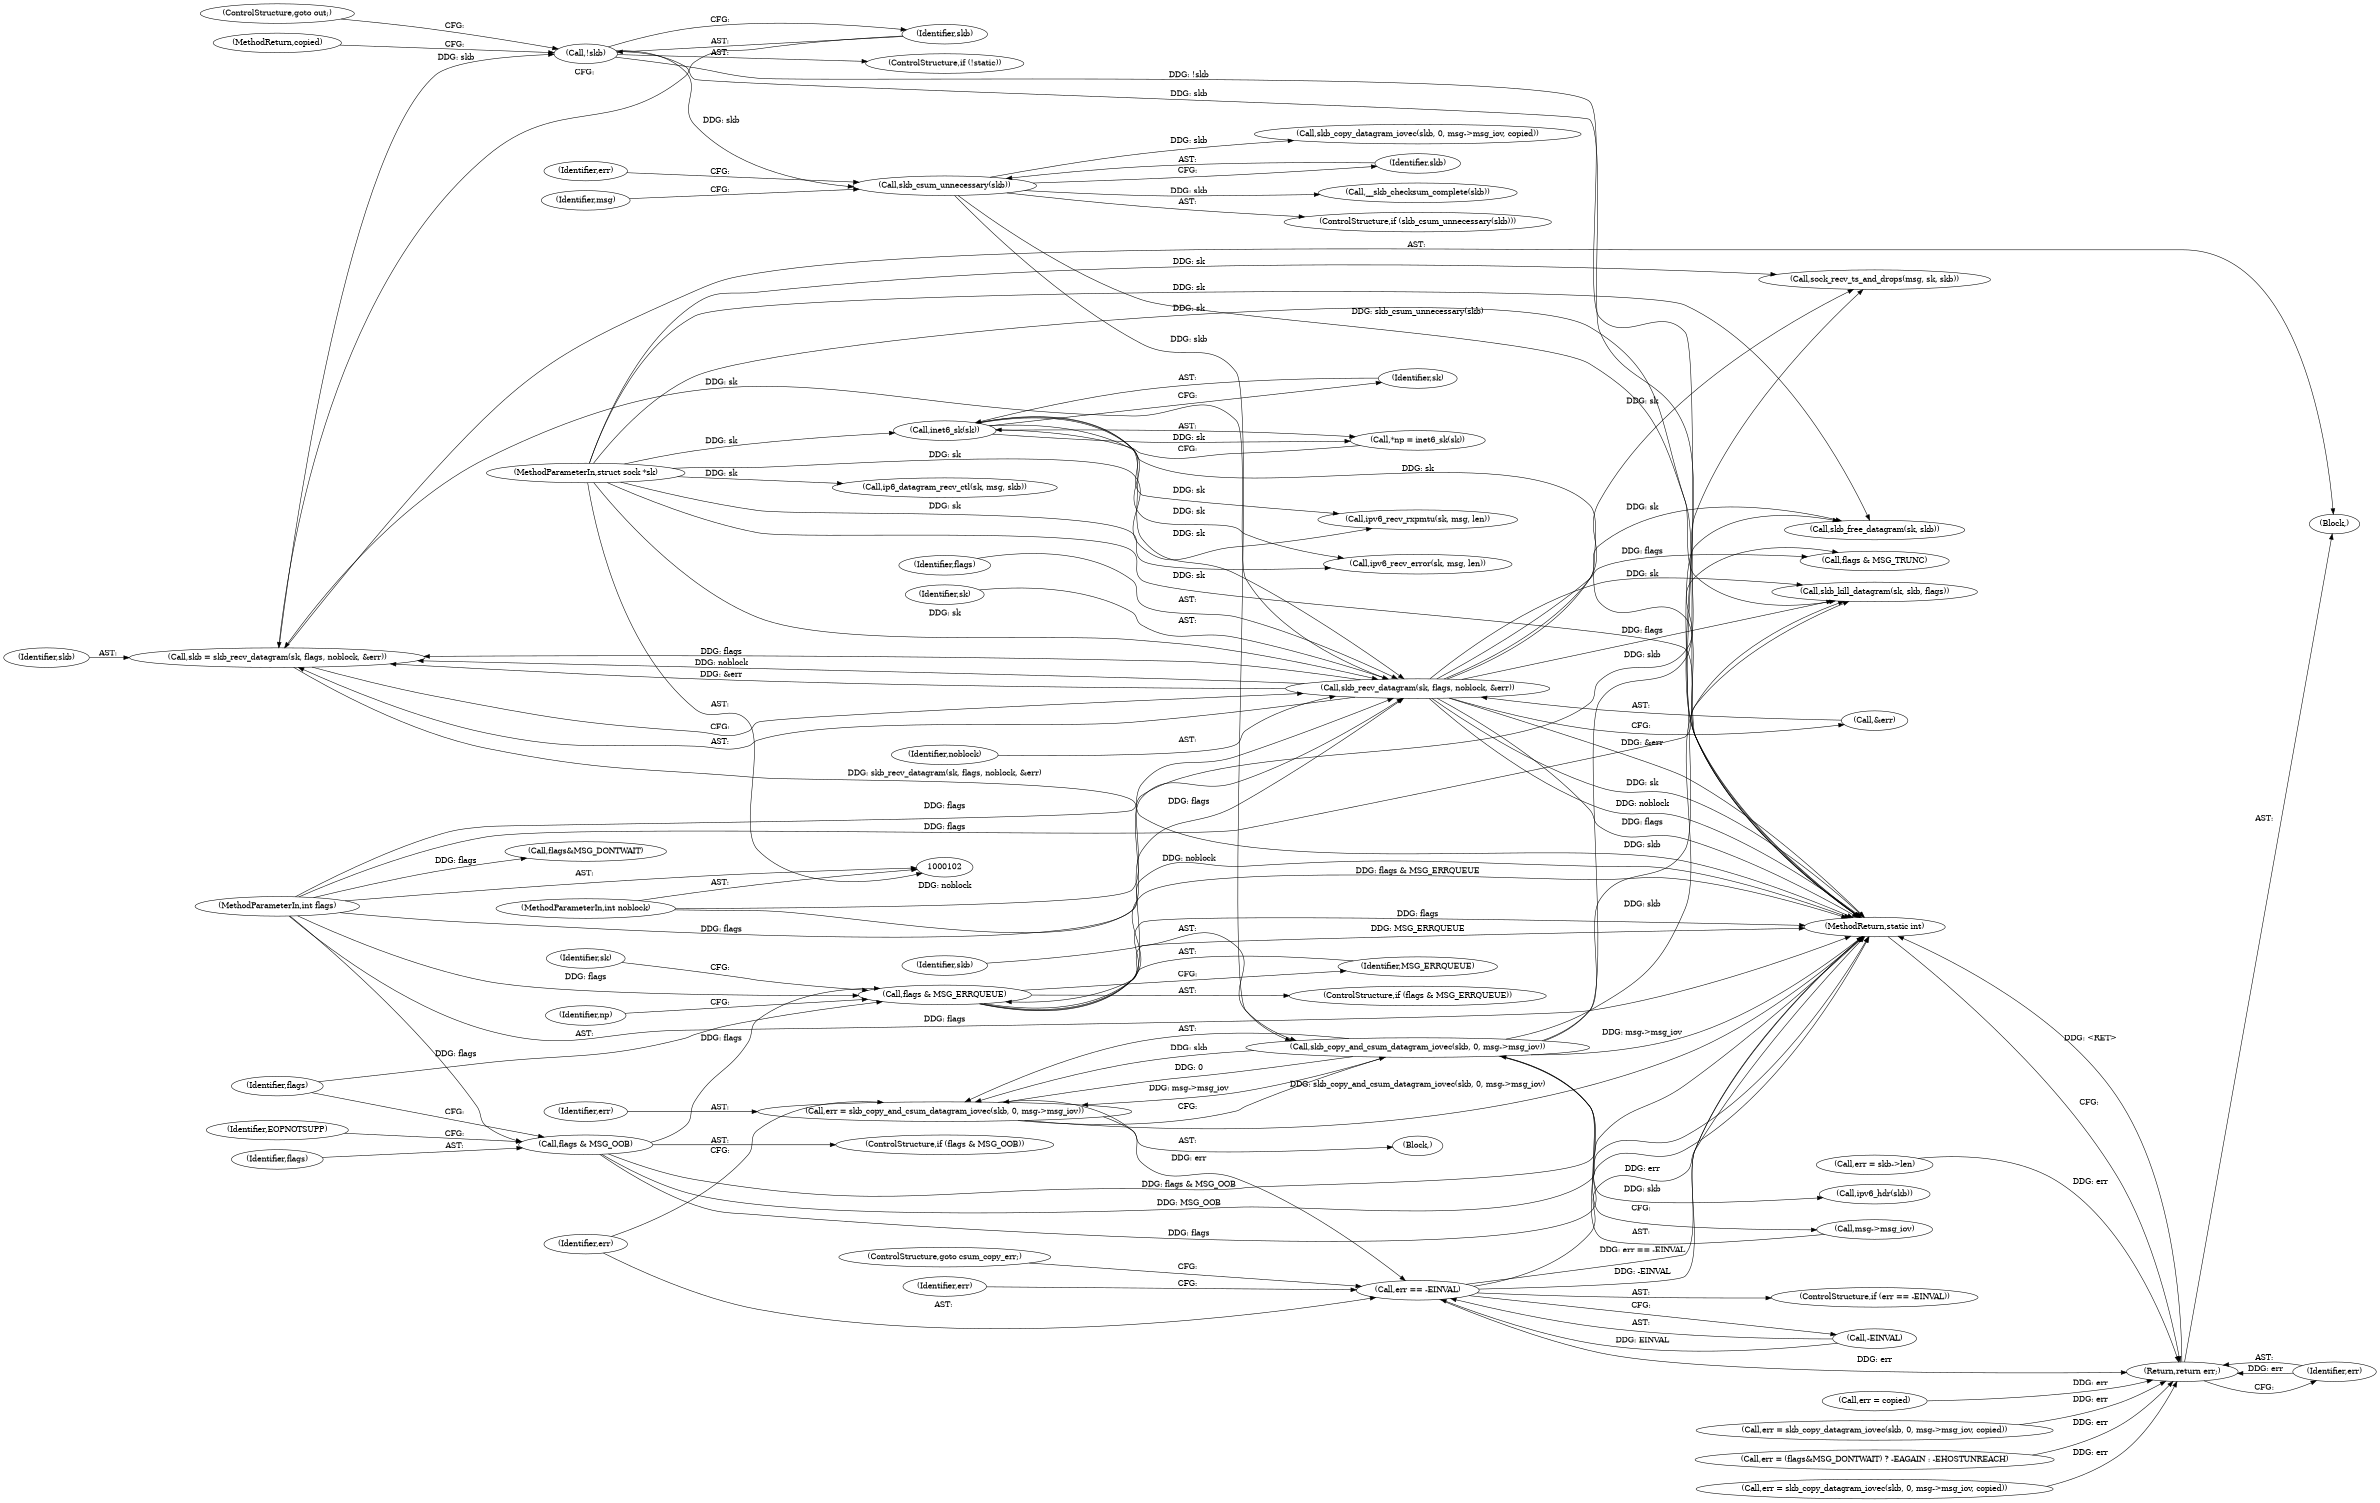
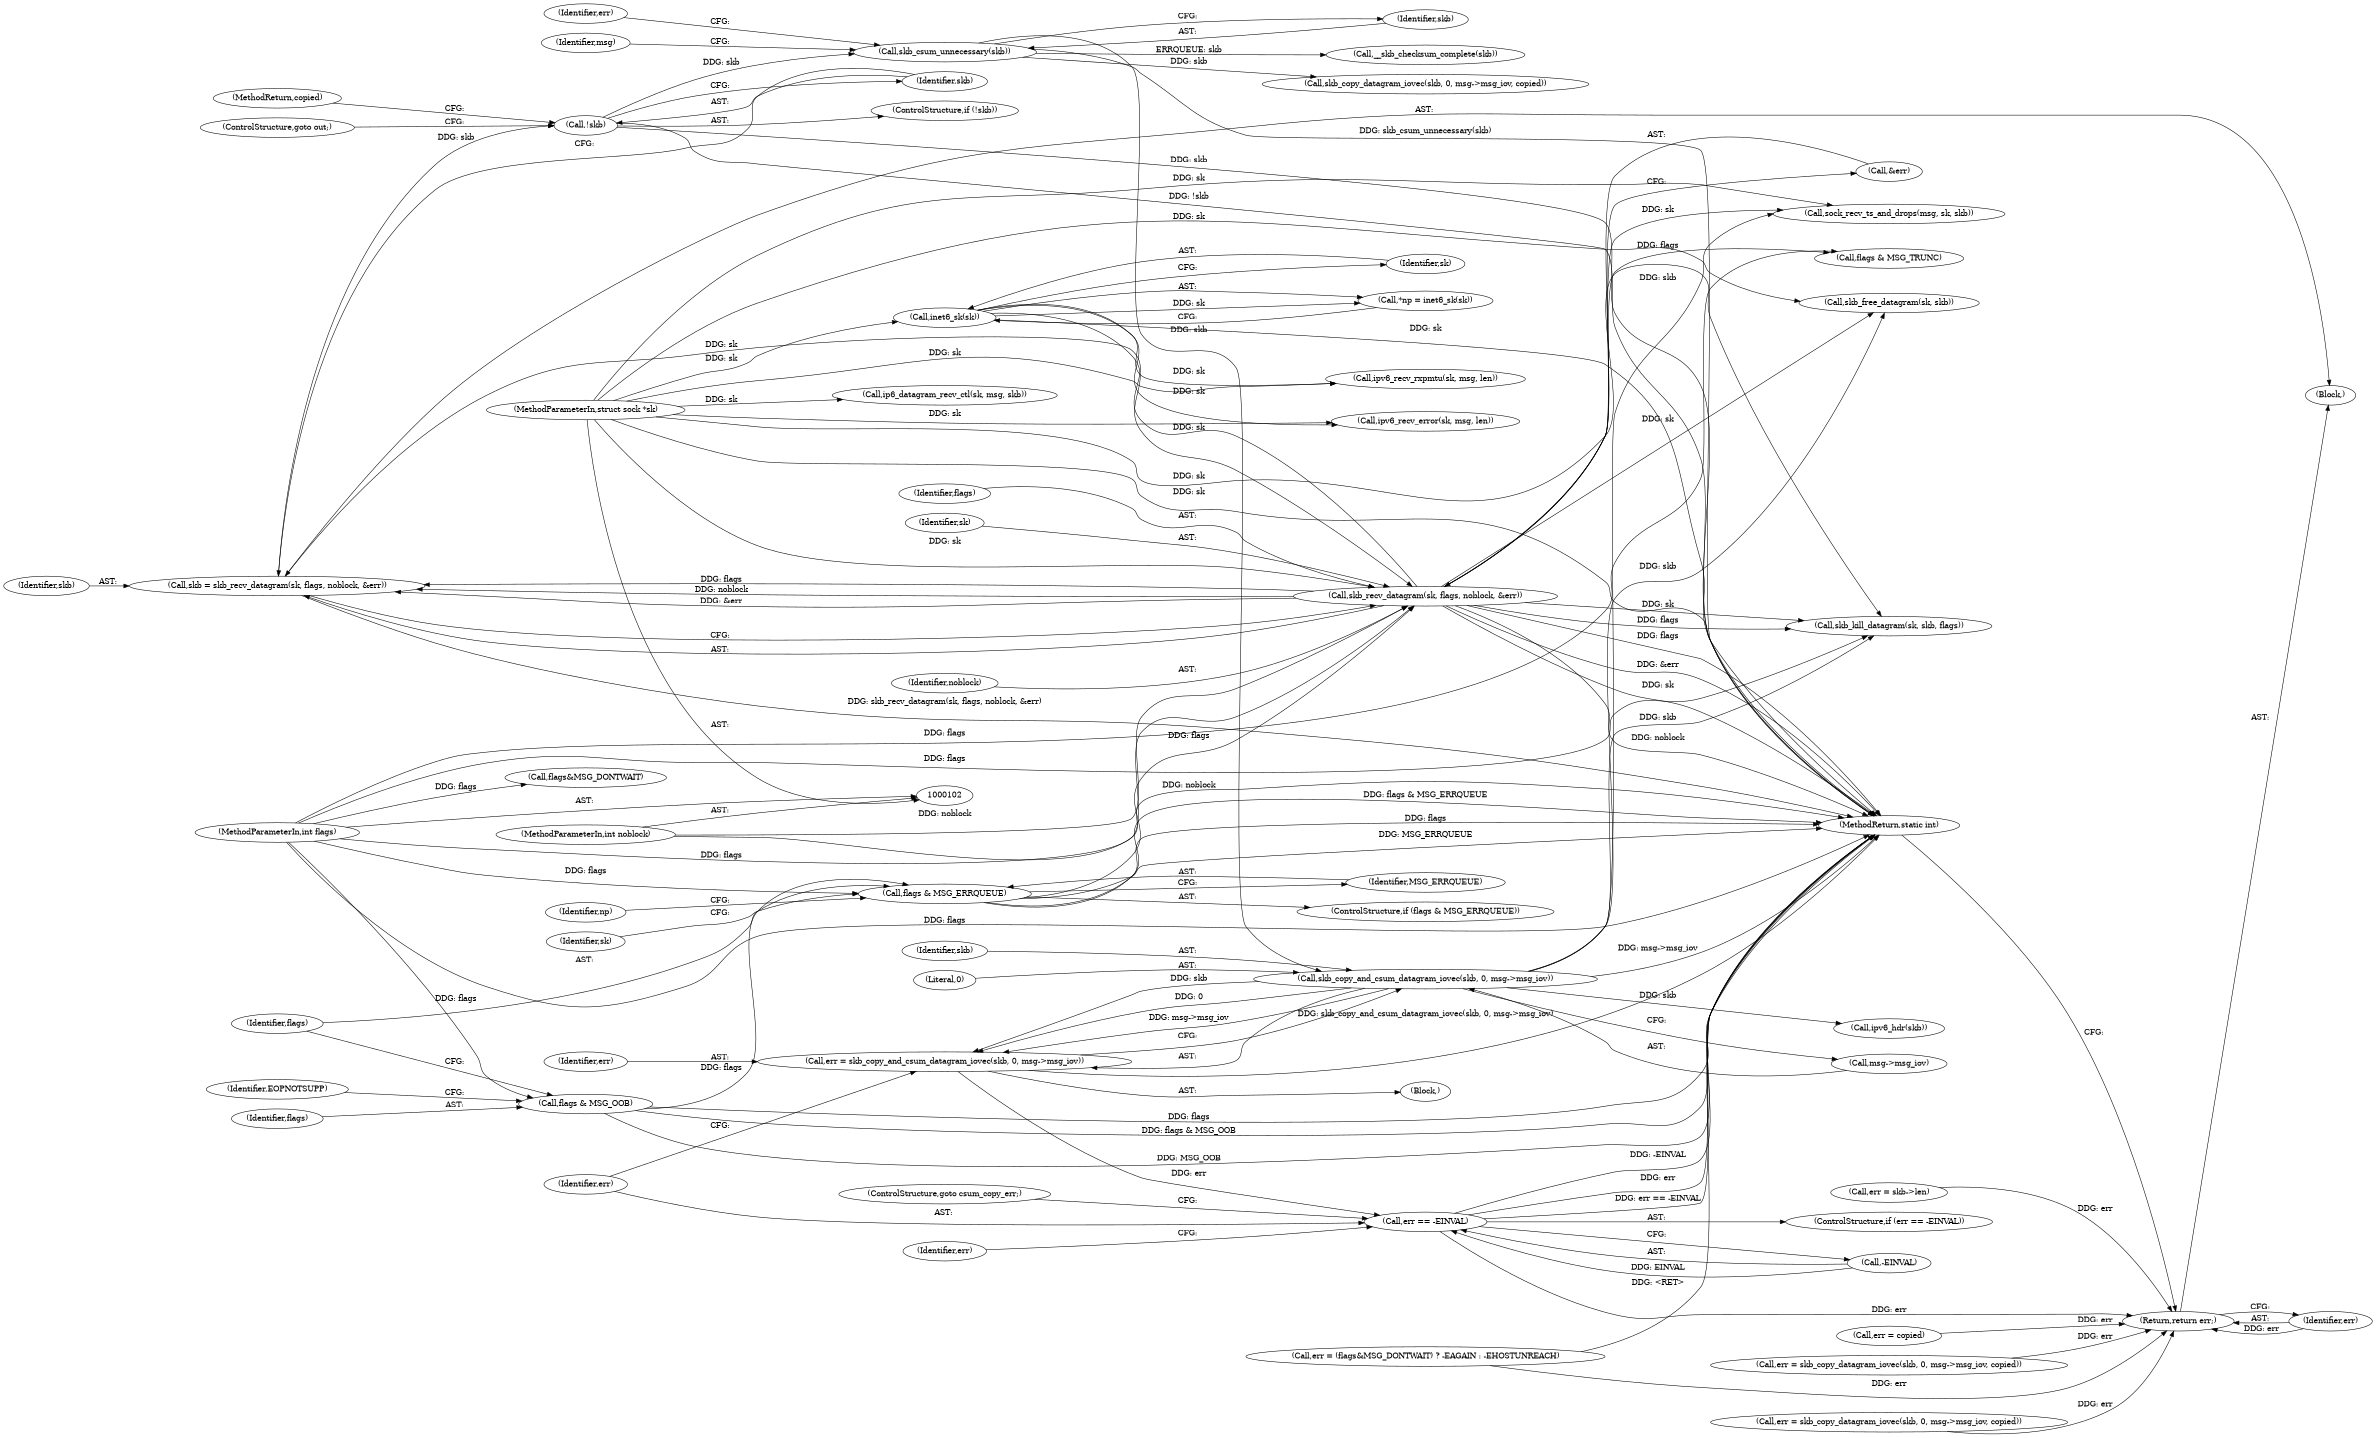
node "(ControlStructure,if (!static))": label "(ControlStructure,if (!static))" -> "(ControlStructure,if (!skb))"
edge "(Call,skb_csum_unnecessary(skb))" -> "(Call,__skb_checksum_complete(skb))": label "DDG: skb" -> "ERRQUEUE: skb"
node "(ControlStructure,if (skb_csum_unnecessary(skb)))": removed
node "(Literal,0)": added
edge "(Return,return err;)" -> "(MethodReturn,static int)": now "(Call,err = (flags&MSG_DONTWAIT) ? -EAGAIN : -EHOSTUNREACH)" -> "(MethodReturn,static int)"
node "(ControlStructure,if (flags & MSG_OOB))": removed
